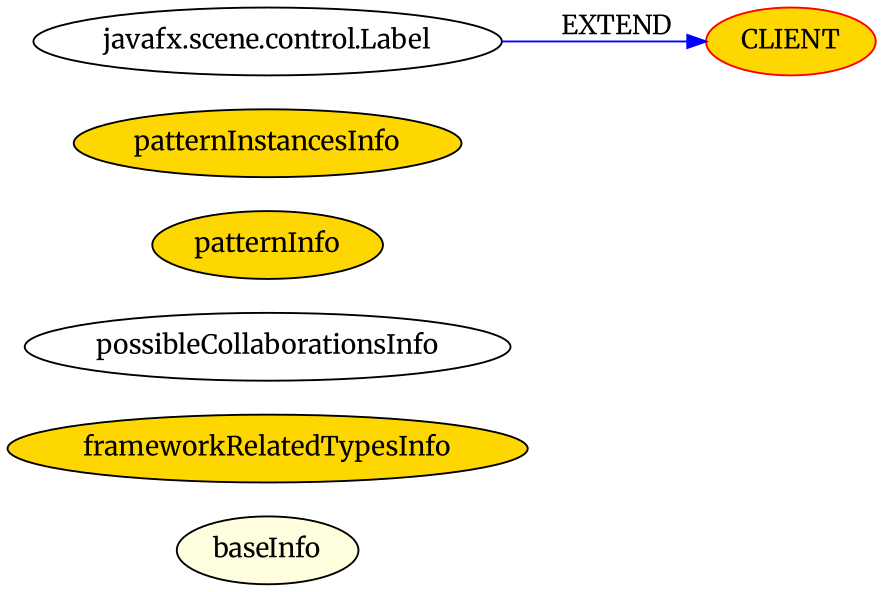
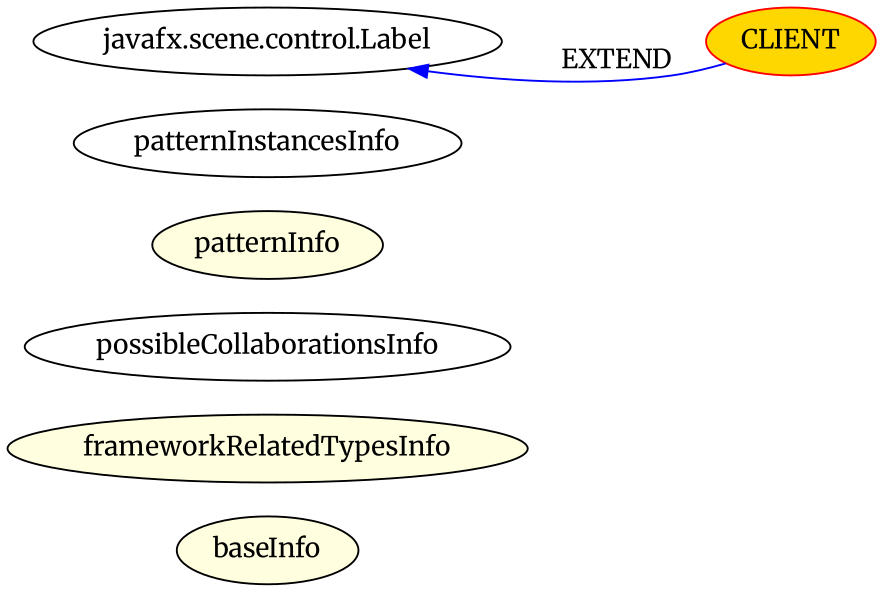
edge "javafx.scene.control.Label" -> "CLIENT": reversed
node "patternInstancesInfo": fillcolor gold -> white
node "patternInfo": fillcolor gold -> lightyellow
node "frameworkRelatedTypesInfo": fillcolor gold -> lightyellow
